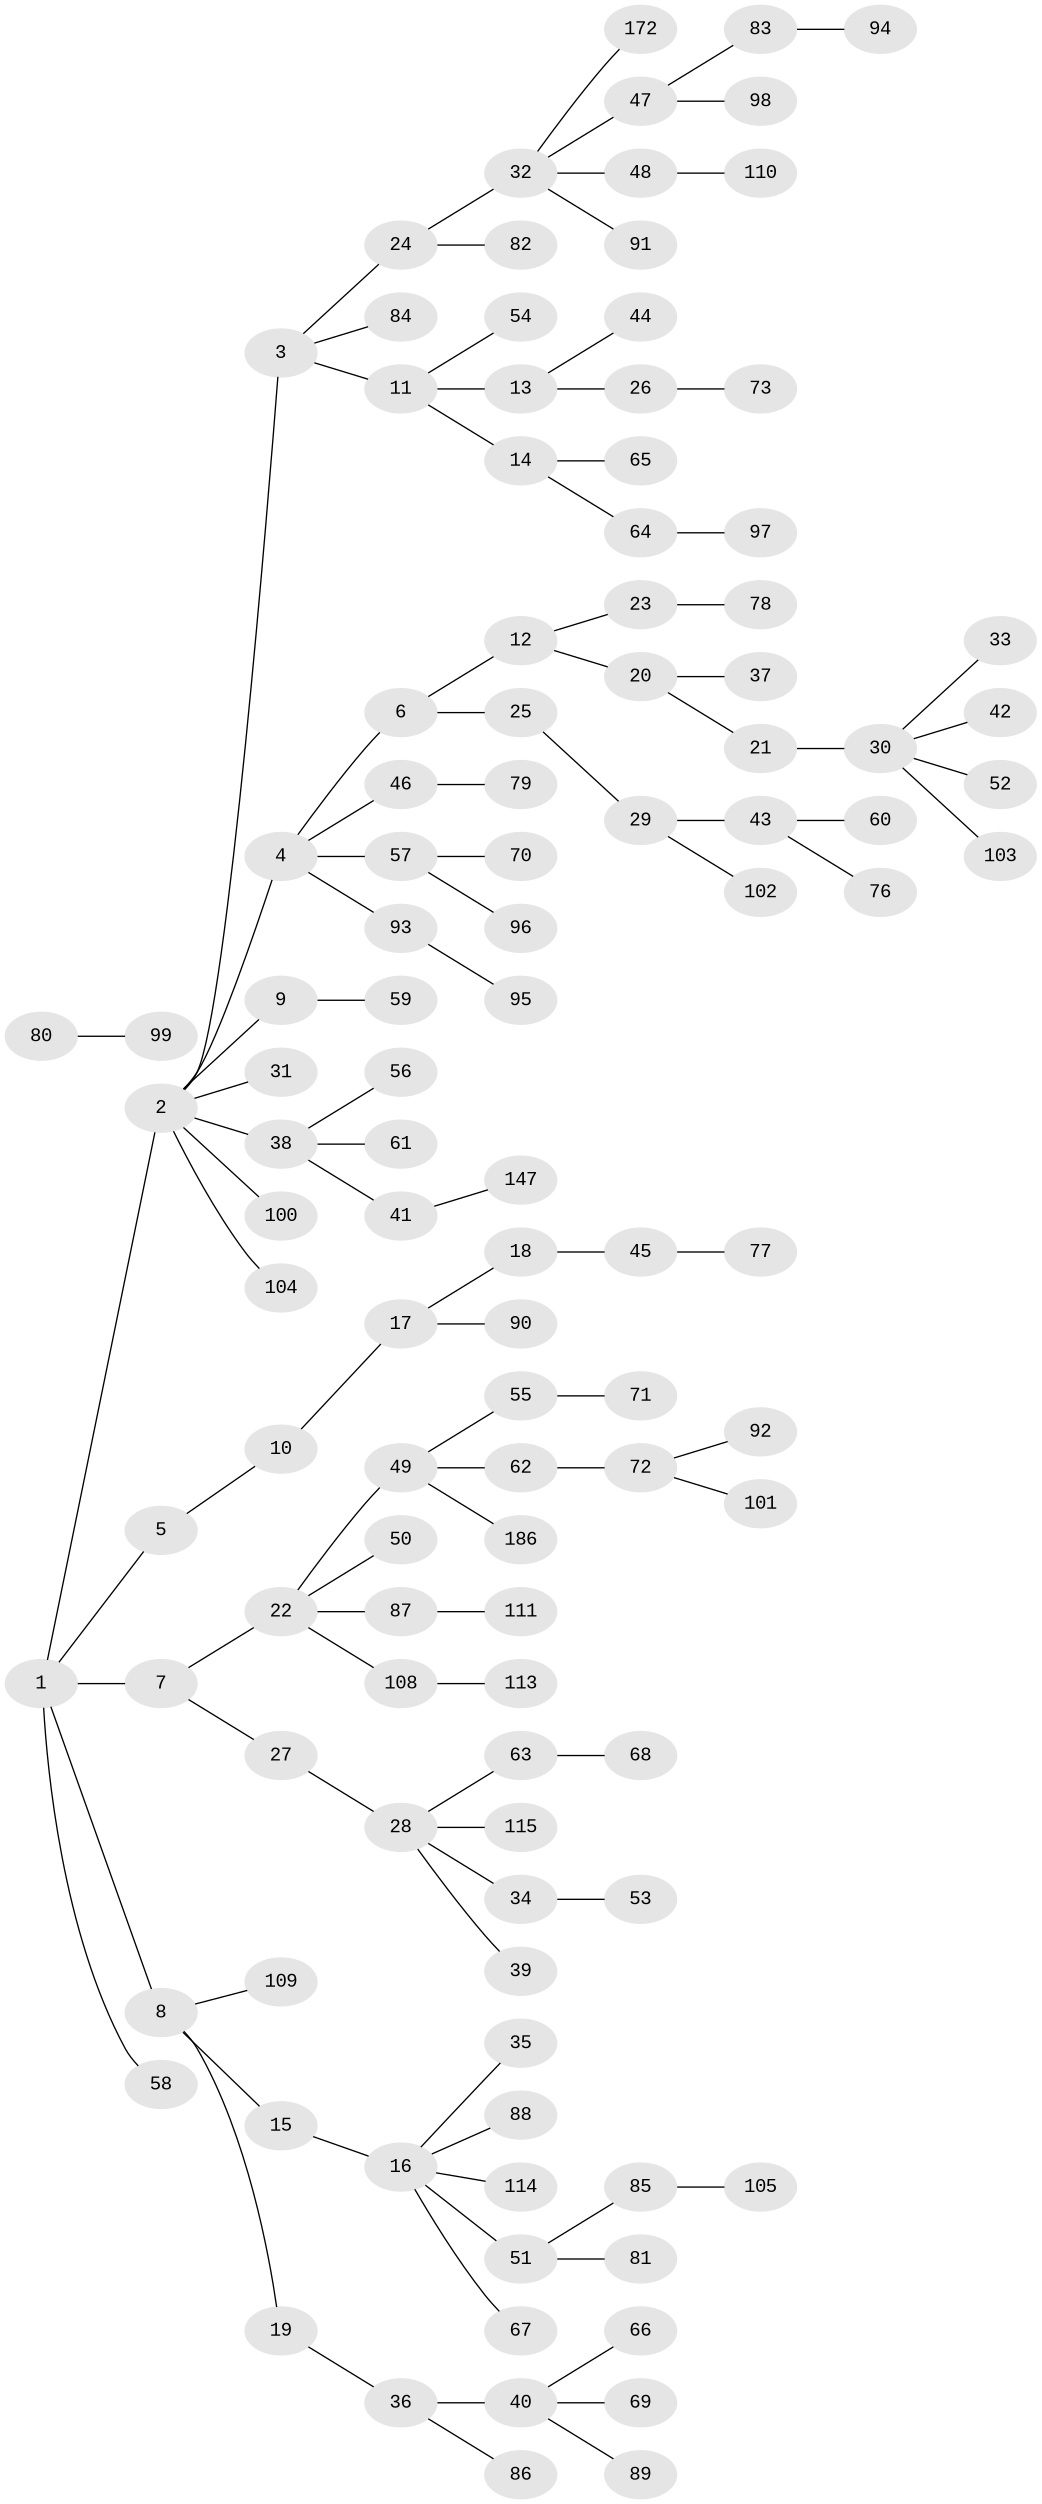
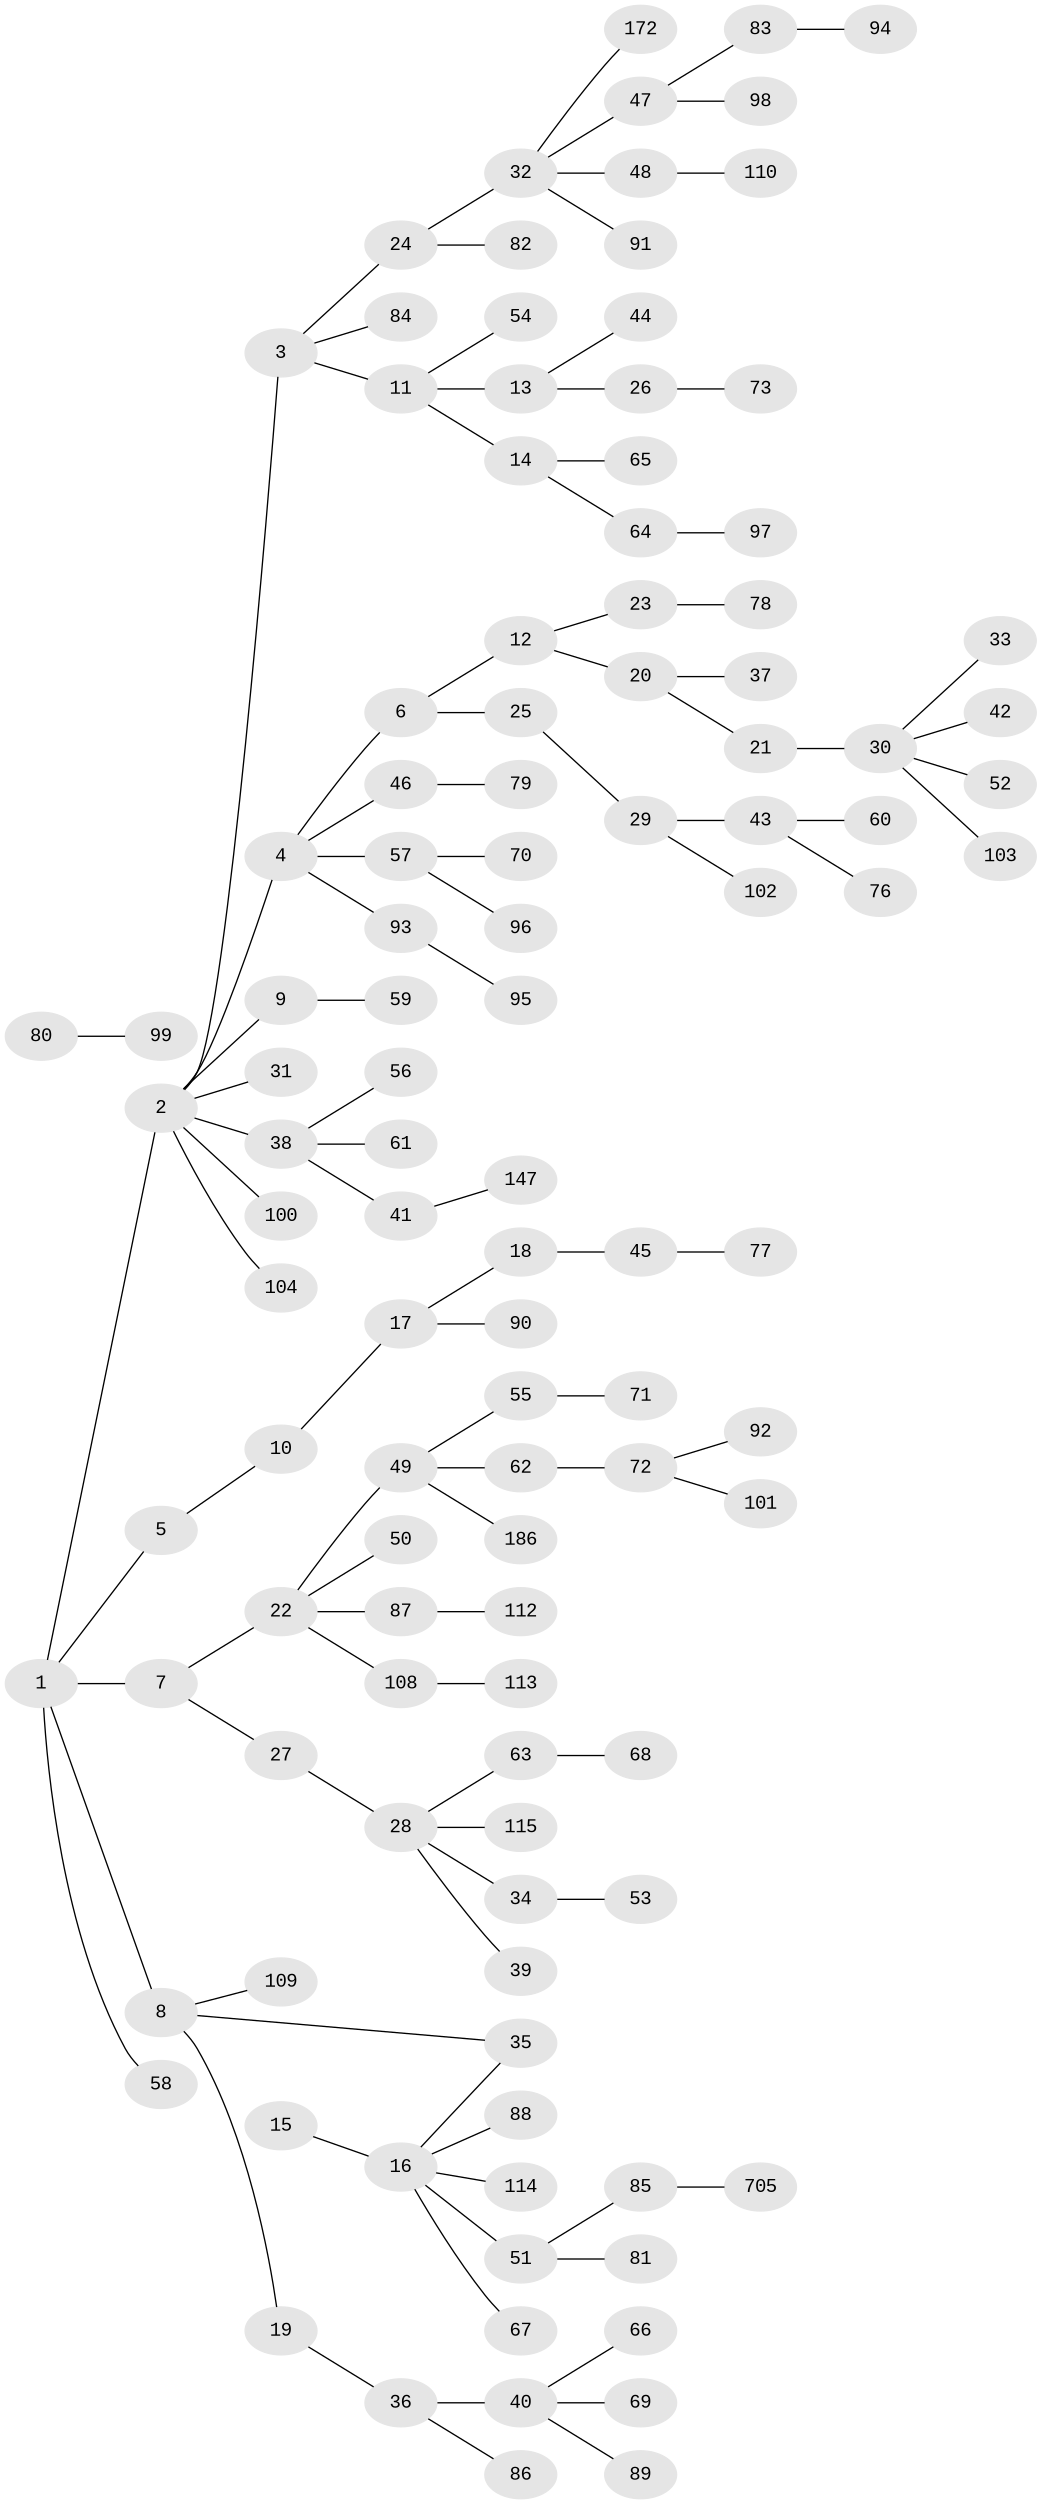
node "111": label "111" -> "112"
edge "8" -- "15": now "8" -- "35"
node "105": label "105" -> "705"
